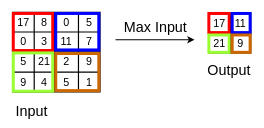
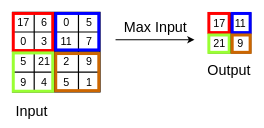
node "8": label "8" -> "6"
